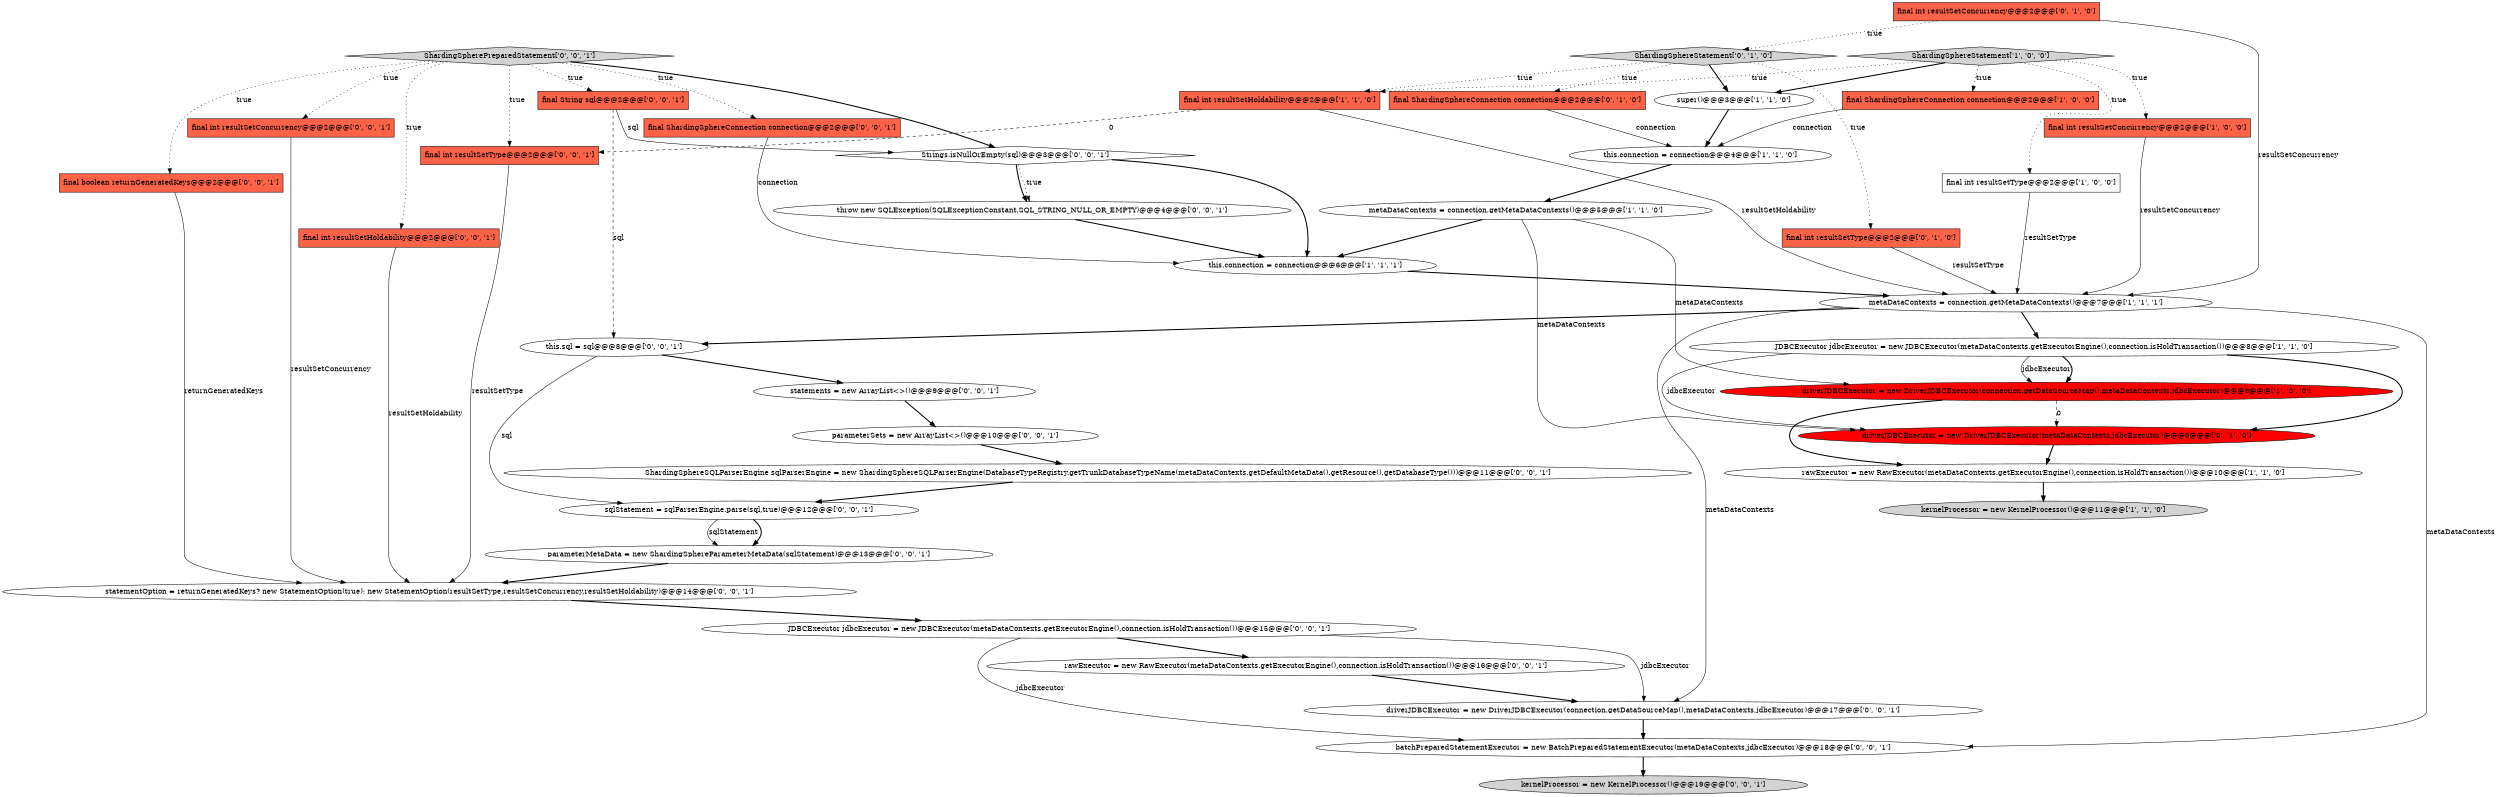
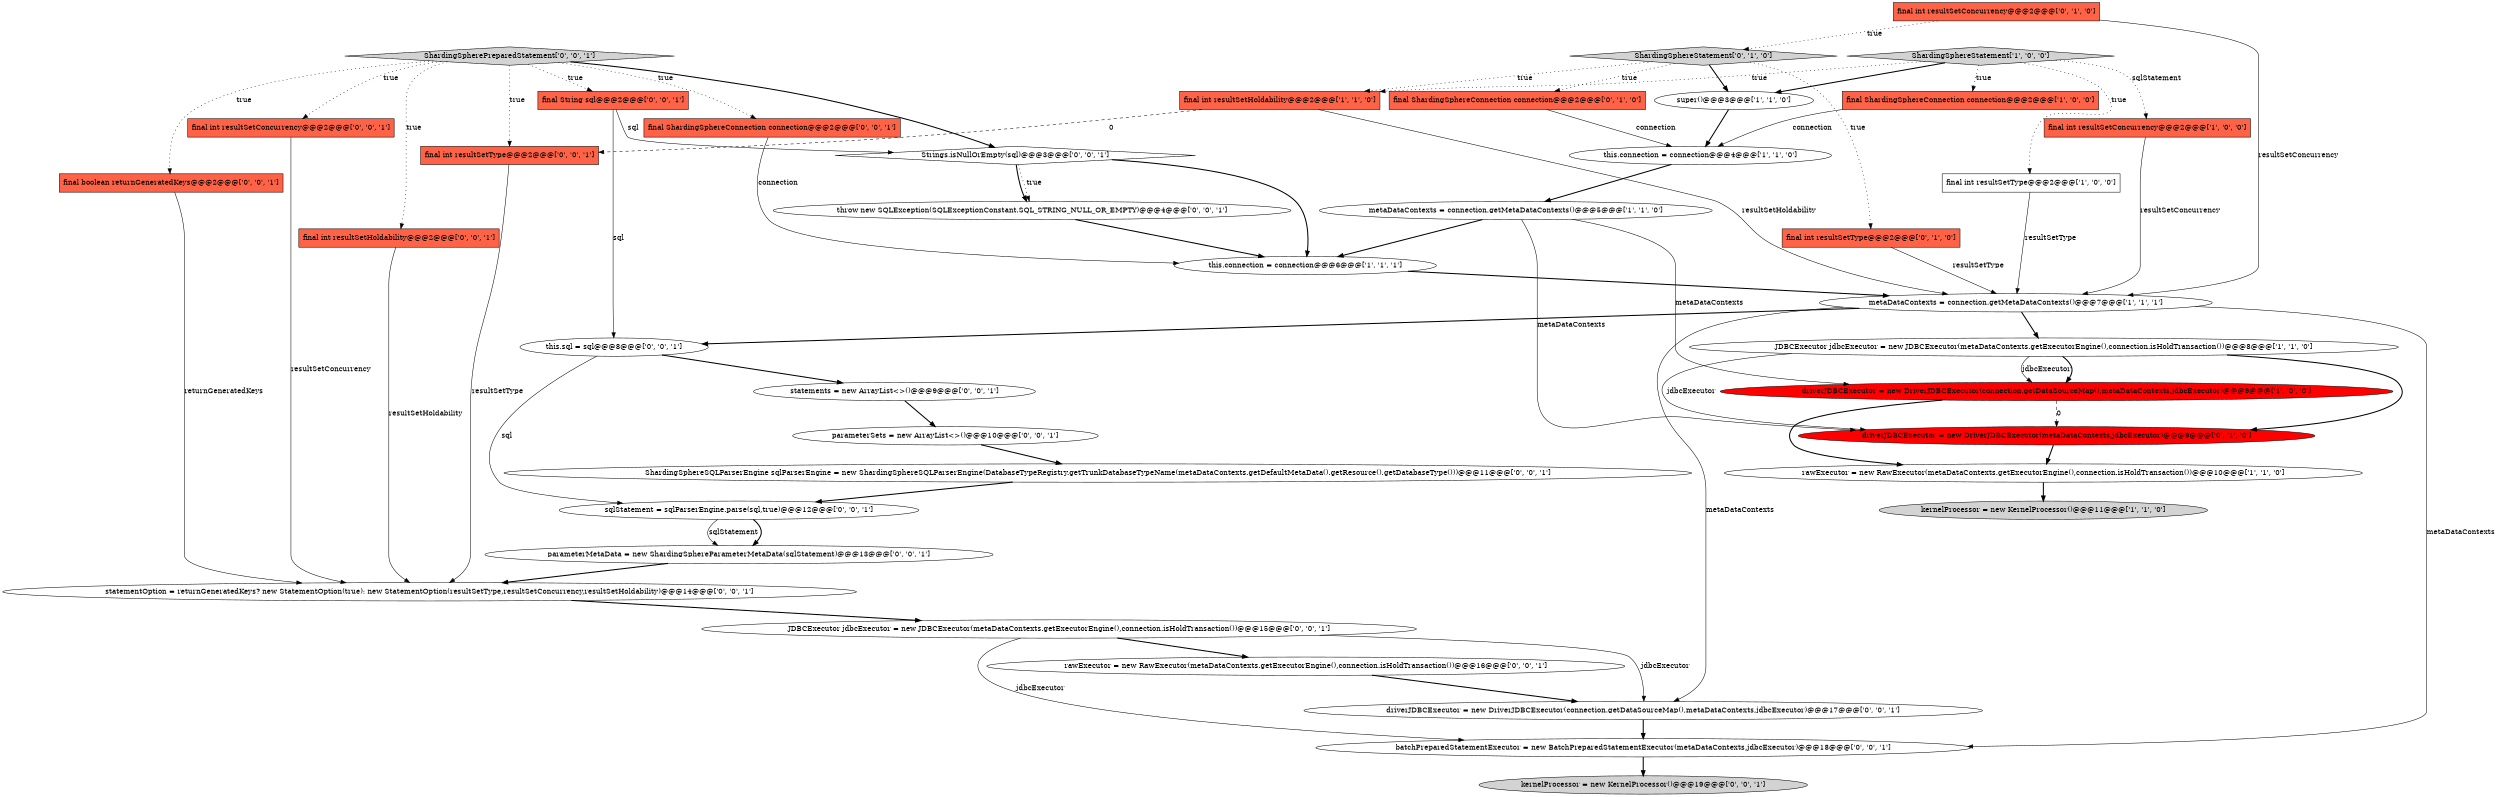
edge "ShardingSphereStatement['1', '0', '0']" -> "final int resultSetConcurrency@@@2@@@['1', '0', '0']": label "true" -> "sqlStatement"
edge "final String sql@@@2@@@['0', '0', '1']" -> "this.sql = sql@@@8@@@['0', '0', '1']": style dashed -> solid
